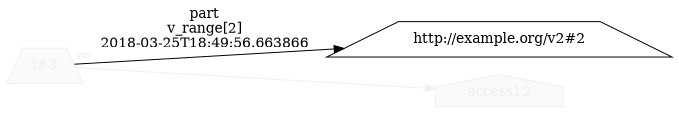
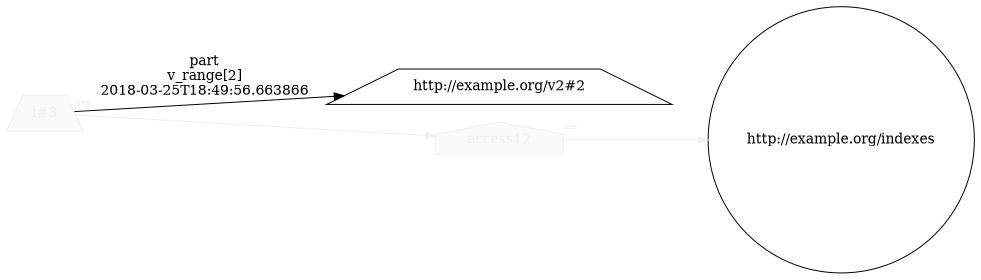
node "http://example.org/indexes": added
